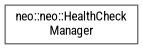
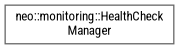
node "neo::neo::HealthCheck Manager": label "neo::neo::HealthCheck Manager" -> "neo::monitoring::HealthCheck Manager"
